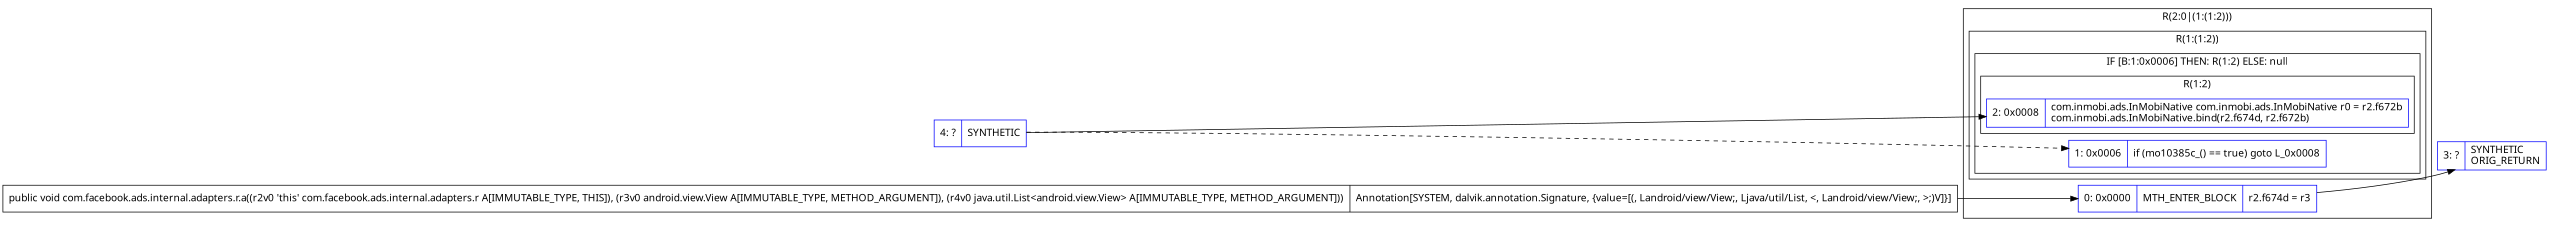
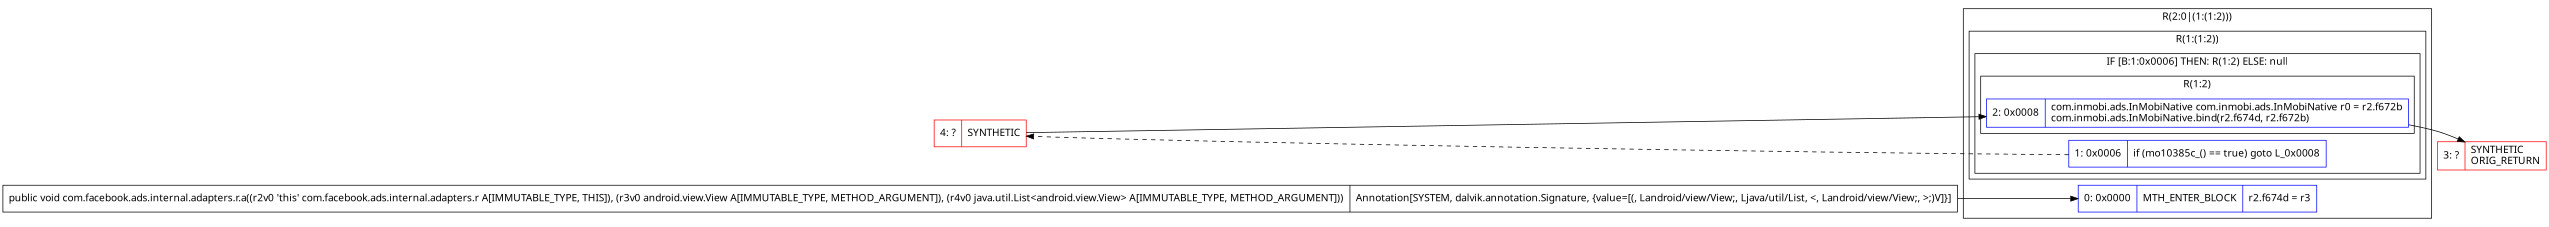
node "4: ?": color blue -> red
edge "4: ?" -> "1: 0x0006": reversed
node "3: ?": color blue -> red
edge "0: 0x0000" -> "3: ?": now "2: 0x0008" -> "3: ?"
